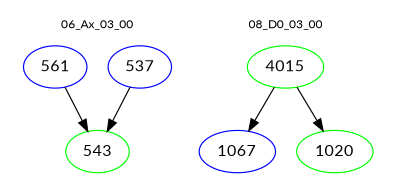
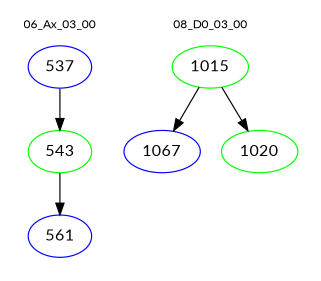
node "4015": label "4015" -> "1015"
edge "561" -> "543": reversed
